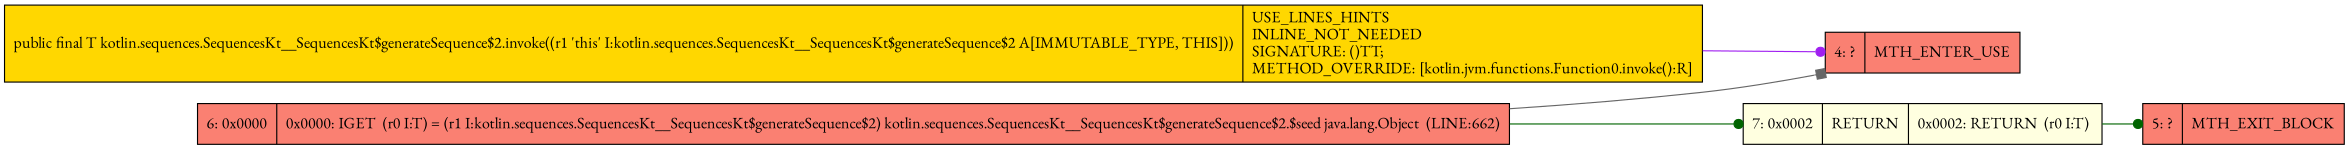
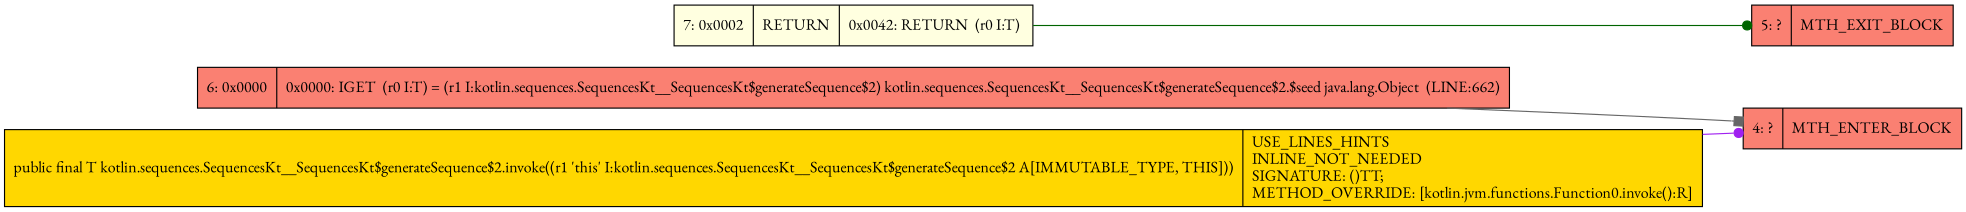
node "4: ?": text "MTH_ENTER_USE" -> "MTH_ENTER_BLOCK"
node "7: 0x0002": text "0x0002: RETURN  (r0 I:T)" -> "0x0042: RETURN  (r0 I:T)"
edge "6: 0x0000" -> "7: 0x0002": removed
